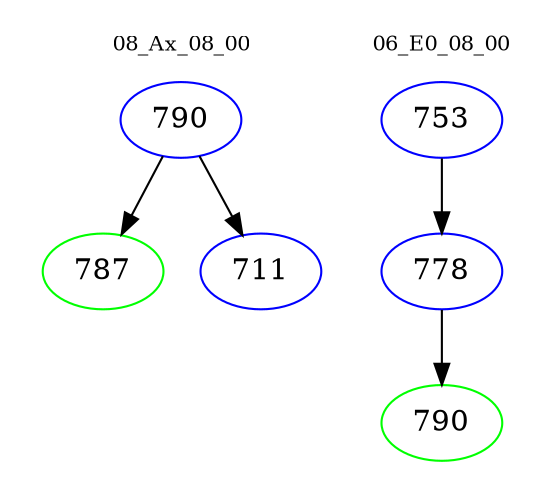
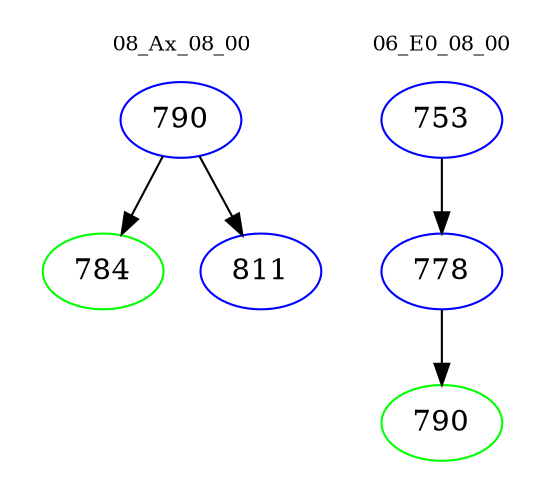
node "787": label "787" -> "784"
node "711": label "711" -> "811"
